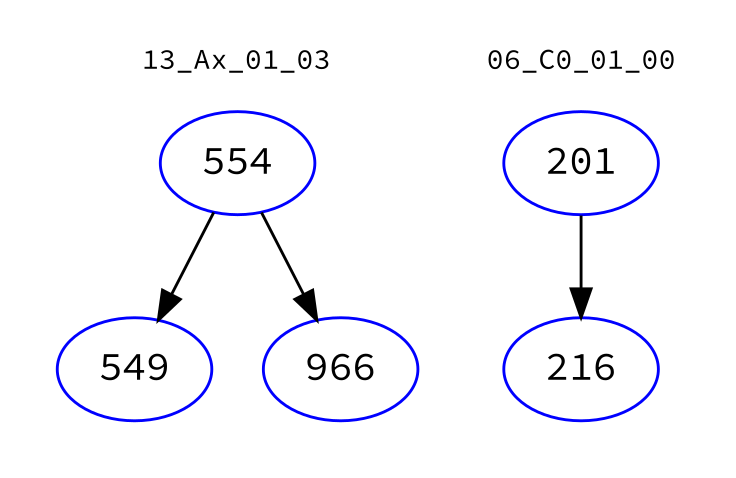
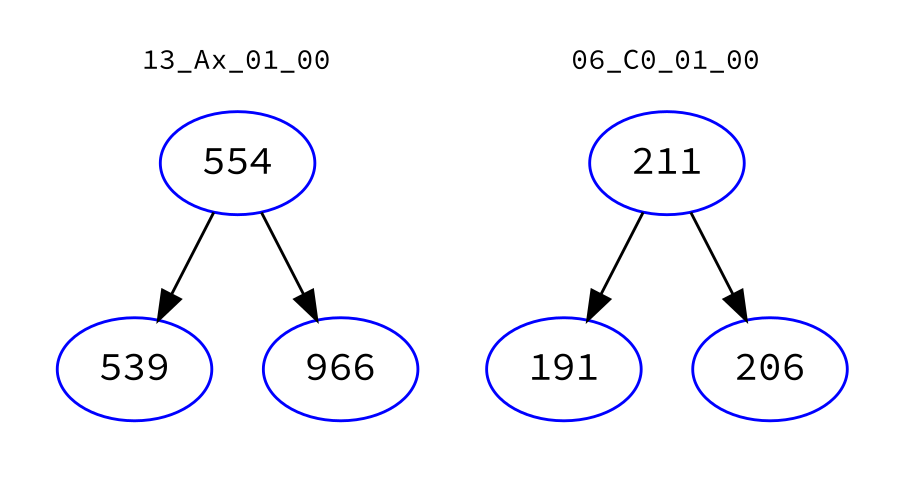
cluster "13_Ax_01_03": label "13_Ax_01_03" -> "13_Ax_01_00"
node "201": label "201" -> "211"
node "549": label "549" -> "539"
node "191": added
node "216": label "216" -> "206"
